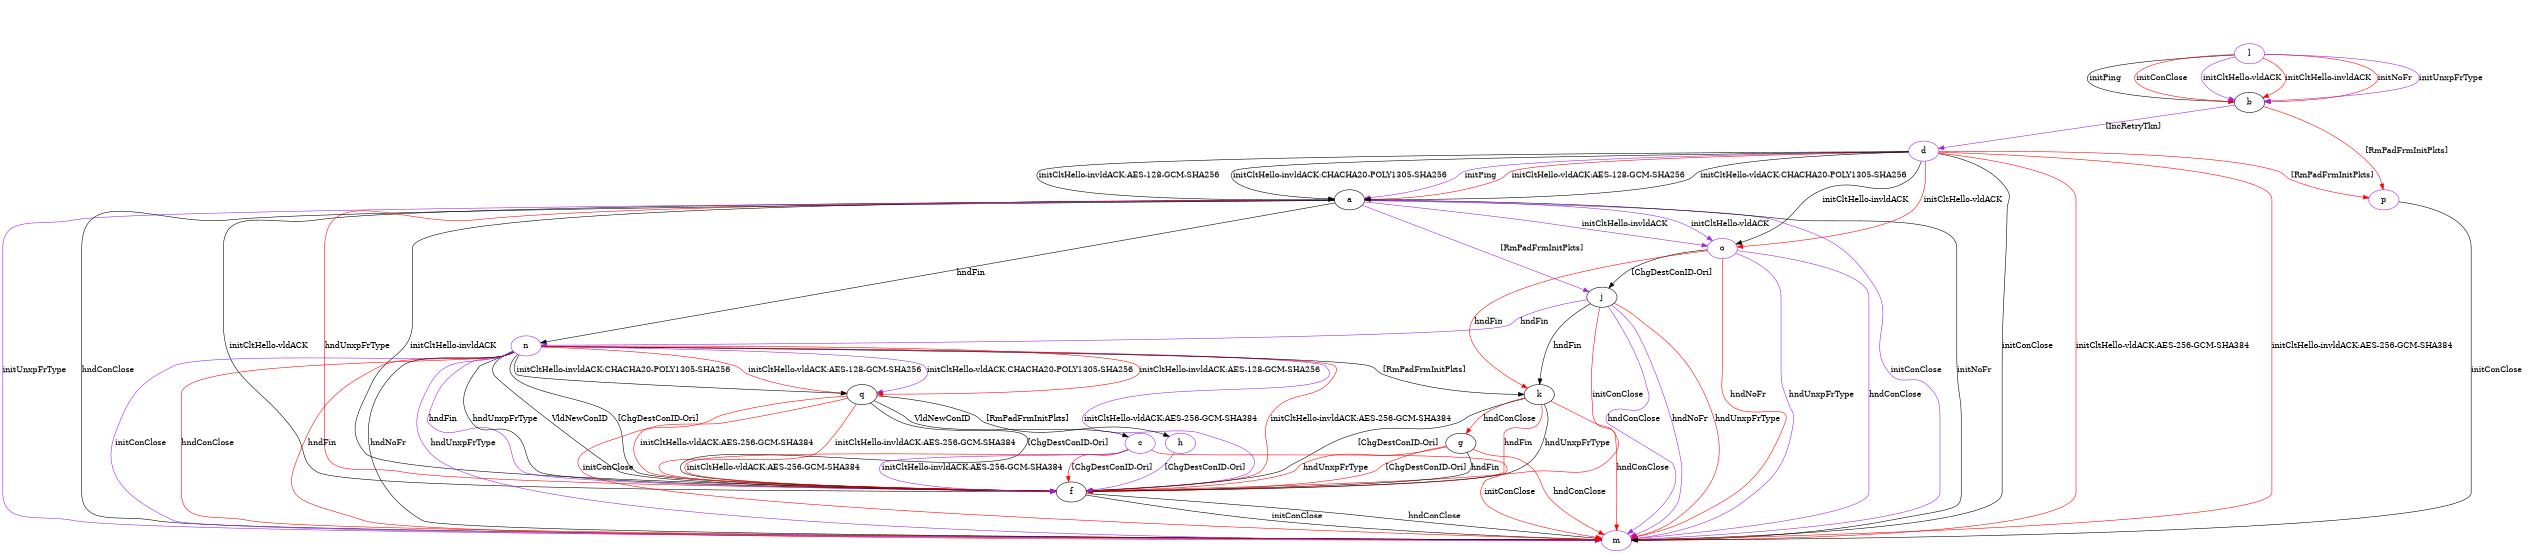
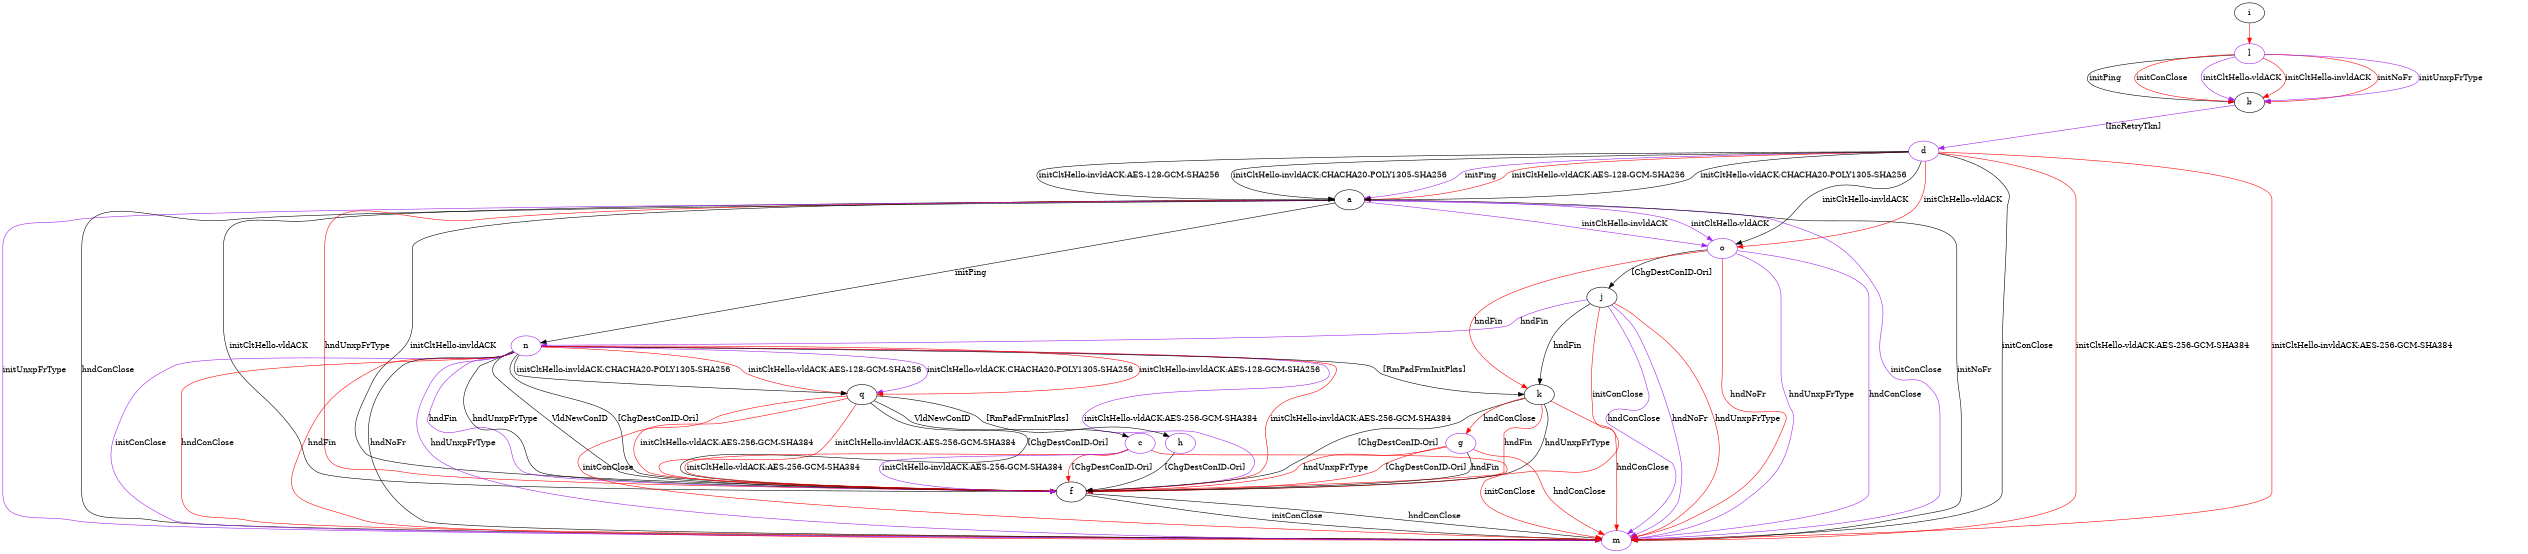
node "i": added
node "p": removed
edge "a" -> "j": removed, label "[RmPadFrmInitPkts]"
edge "a" -> "n": label "hndFin " -> "initPing "
node "g": color black -> purple
edge "h" -> "f": color purple -> black
